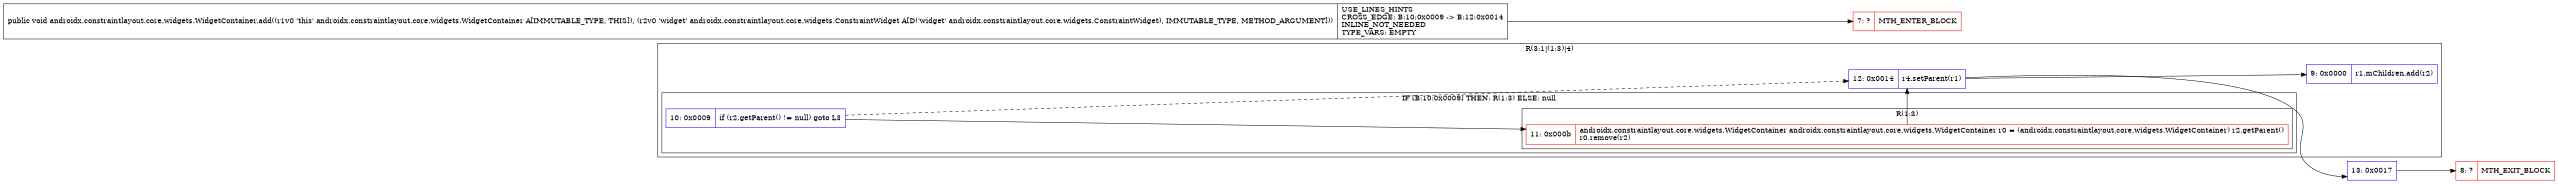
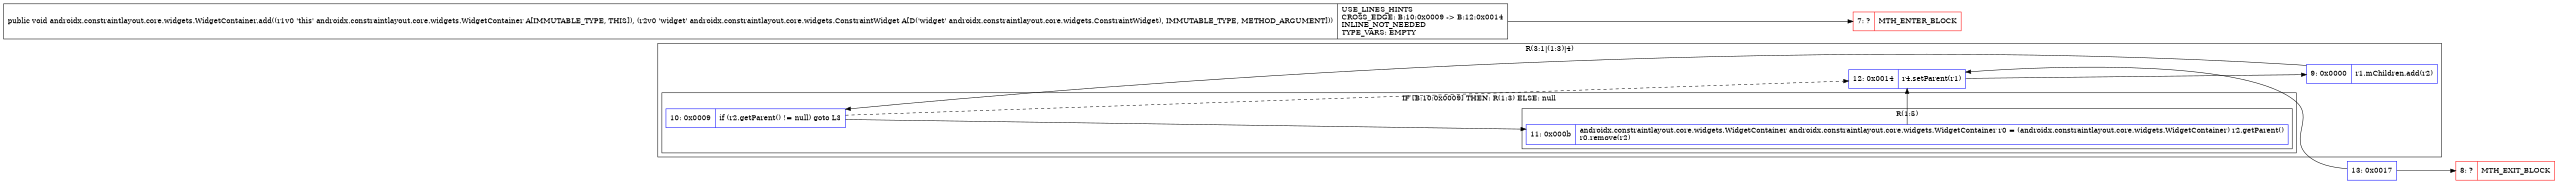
edge "9: 0x0000" -> "10: 0x0009": added
edge "12: 0x0014" -> "13: 0x0017": reversed
cluster "R(1:3)": label "R(1:3)" -> "R(1:5)"
node "11: 0x000b": color red -> blue
